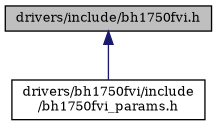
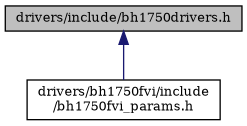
node "drivers/include/bh1750fvi.h": label "drivers/include/bh1750fvi.h" -> "drivers/include/bh1750drivers.h"
